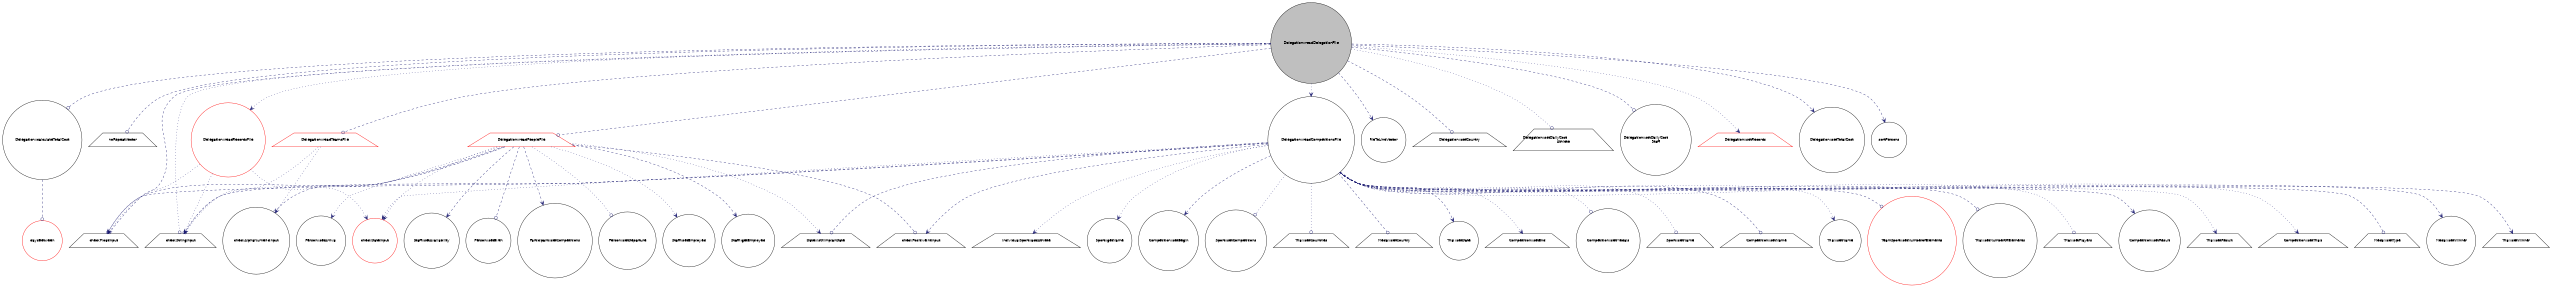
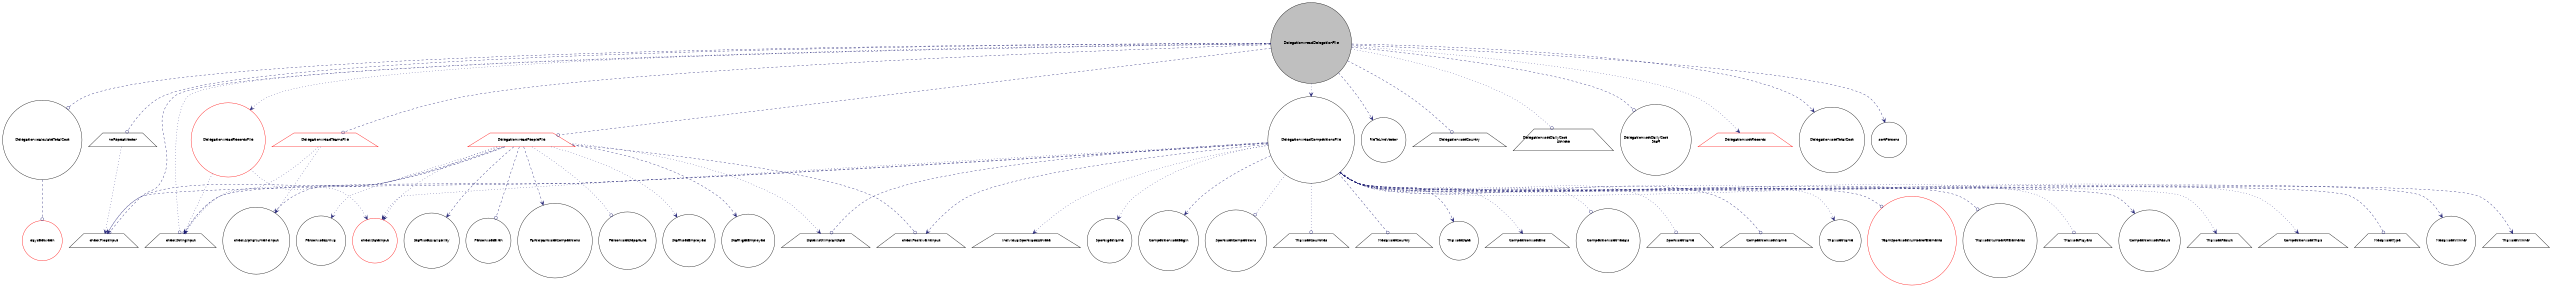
edge "Delegation::readRecordsFile" -> "checkFloatInput": now "noRepeatVector" -> "checkFloatInput"
